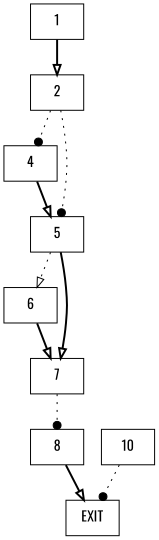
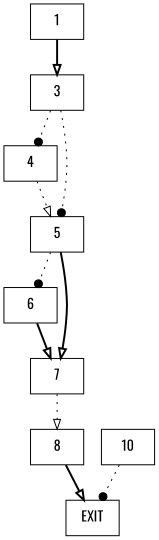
node "2": label "2" -> "3"
edge "4" -> "5": style bold -> dotted
edge "5" -> "6": arrowhead onormal -> dot
edge "7" -> "8": arrowhead dot -> onormal
